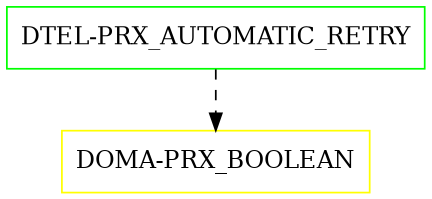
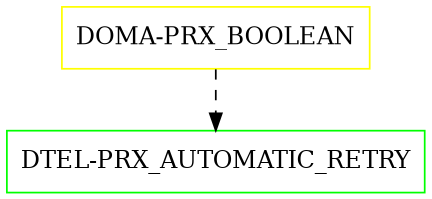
edge "DTEL-PRX_AUTOMATIC_RETRY" -> "DOMA-PRX_BOOLEAN": reversed
